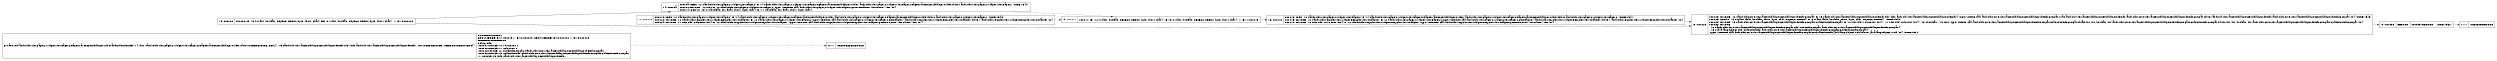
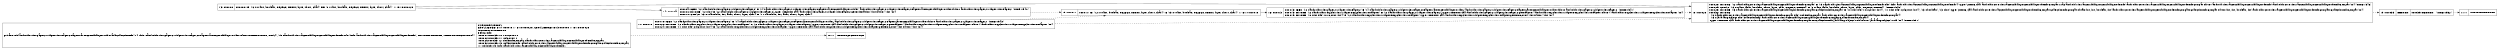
edge "17: 0x001e" -> "18: 0x0028": added
node "11: ?": text "MTH_EXIT_BLOCK" -> "MTH_EXIT_RETURN"
